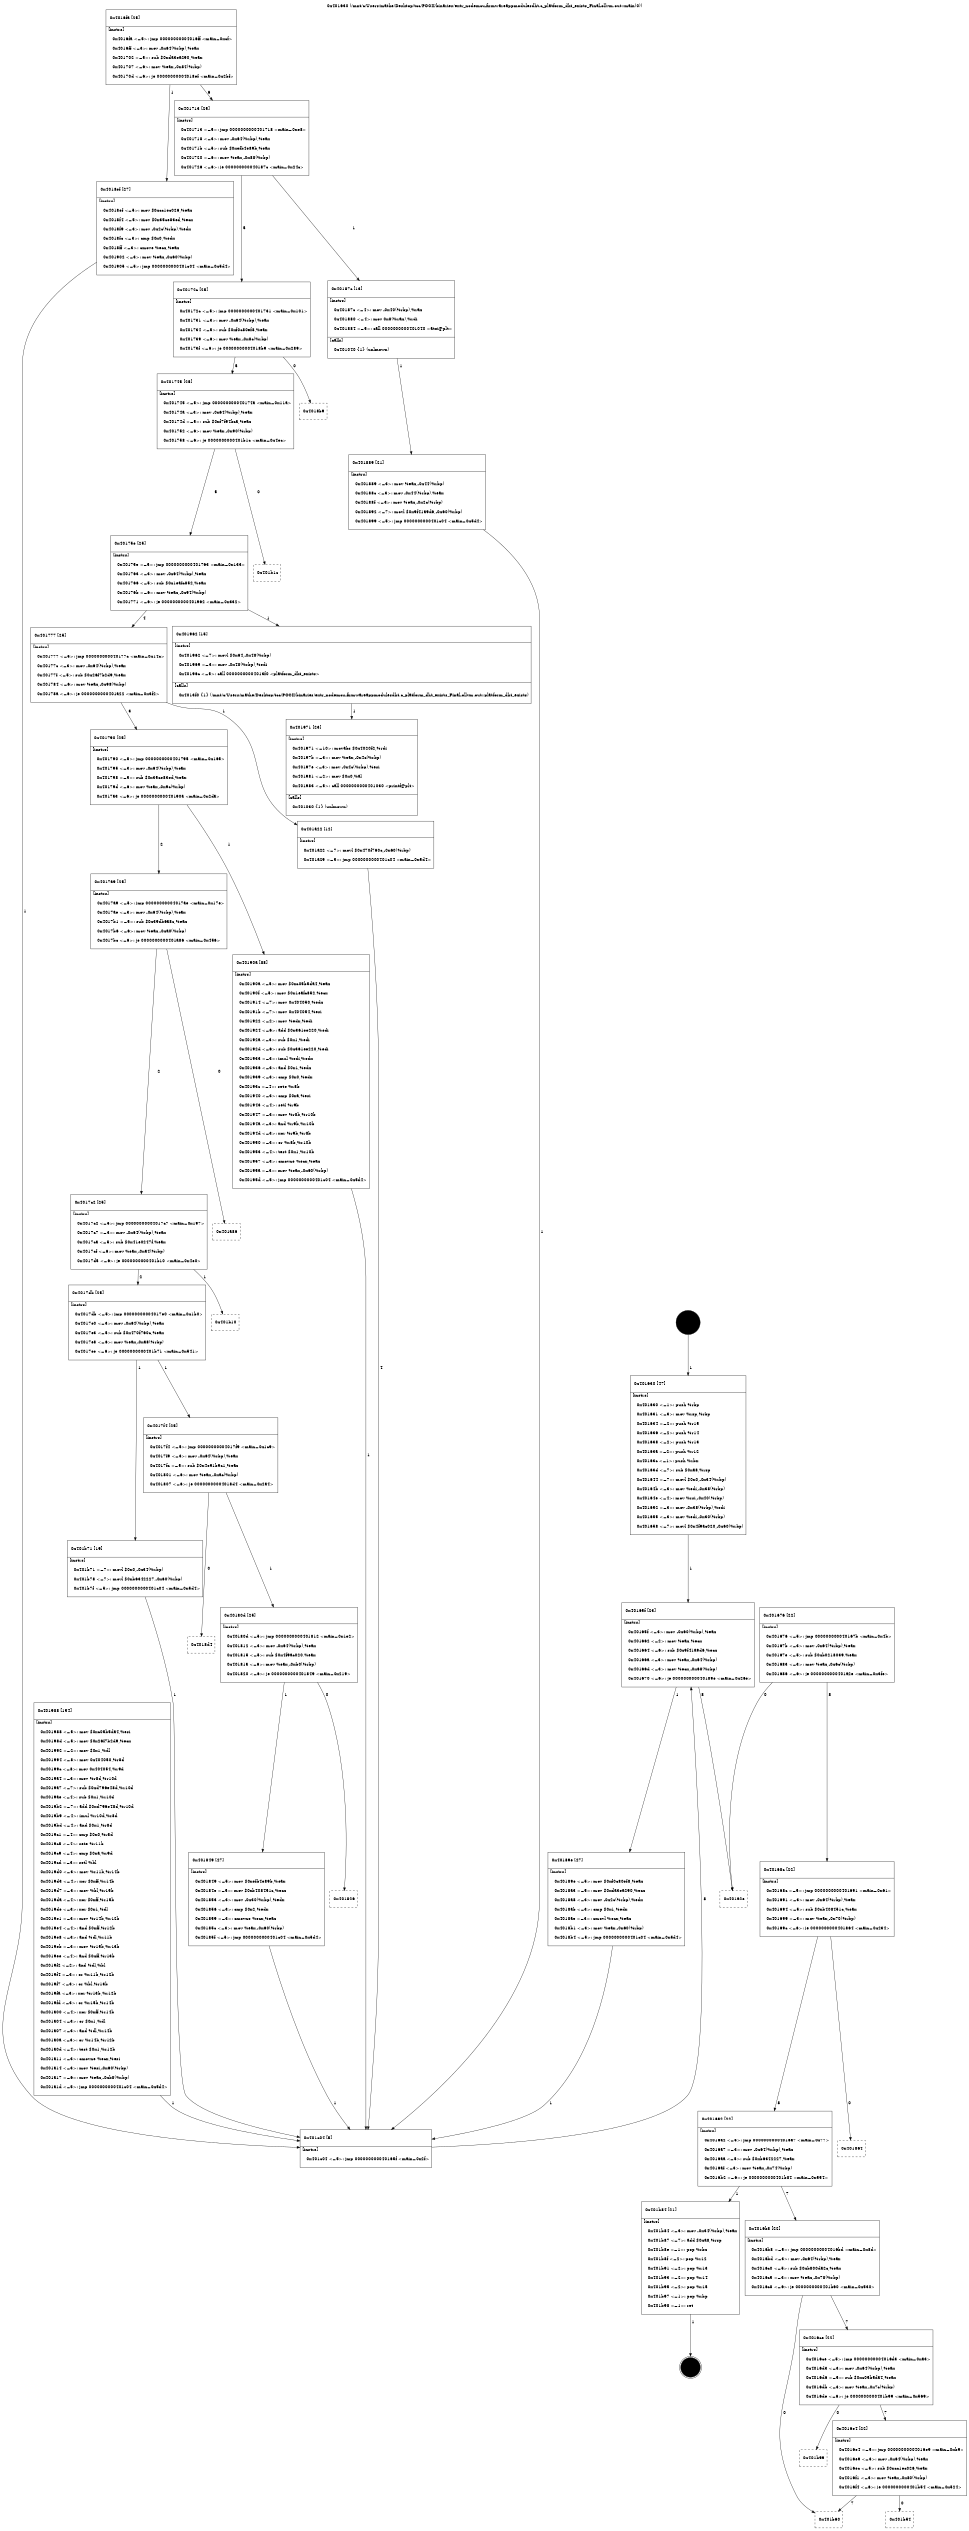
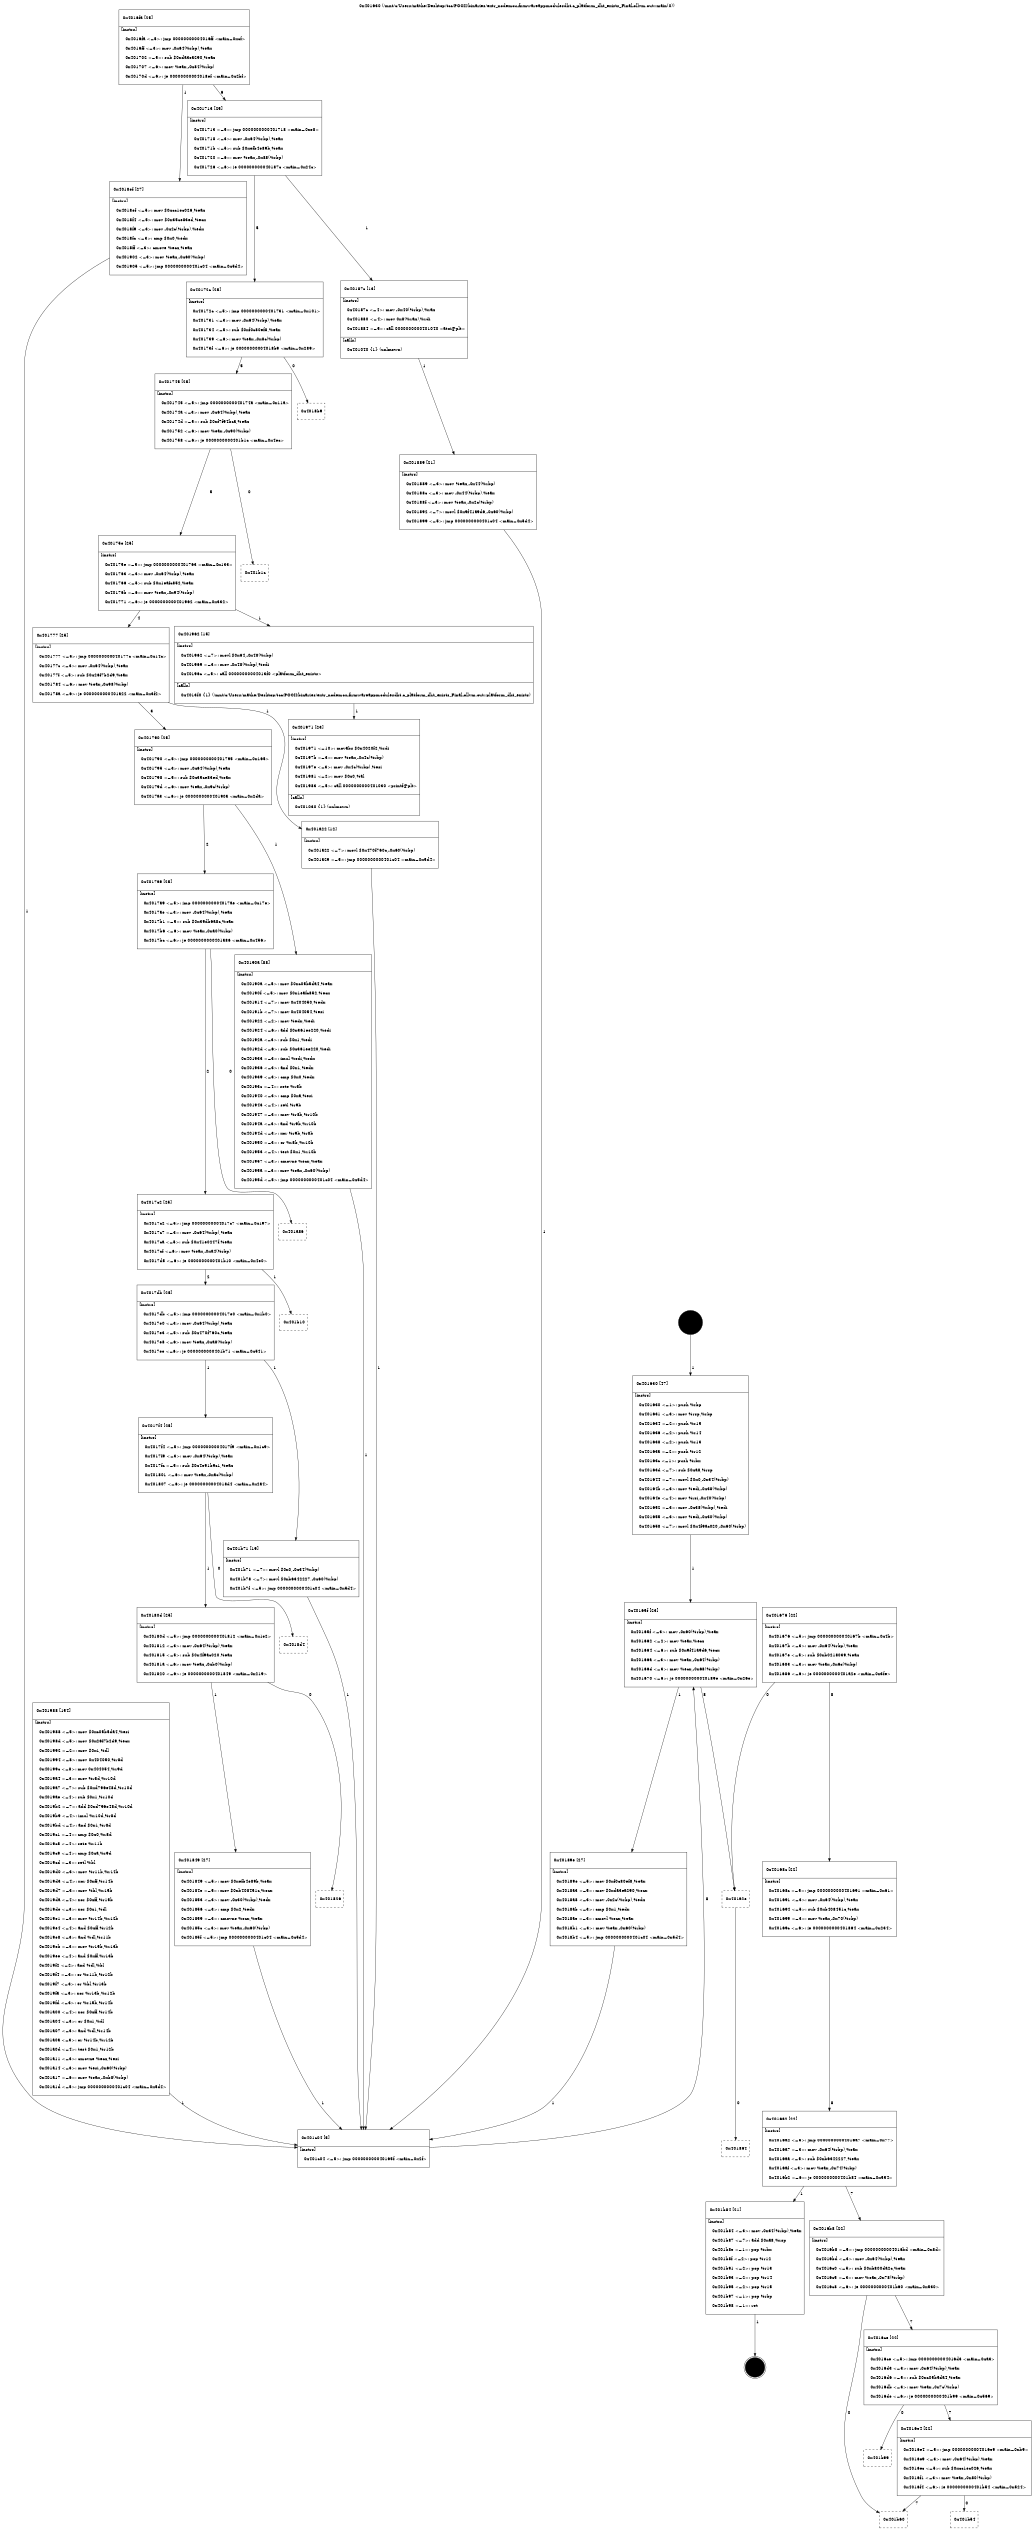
edge "0x401a22 [12]" -> "0x401c04 [5]": label " 4" -> " 1"
edge "0x40168c [22]" -> "0x401864": now "0x401a2e" -> "0x401864"
